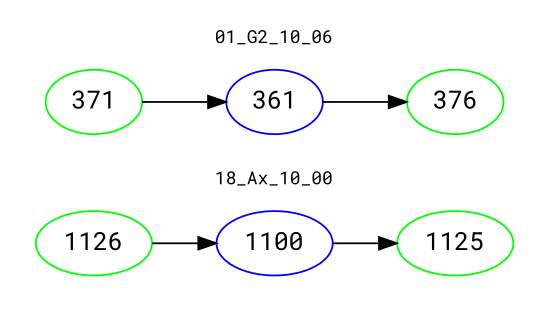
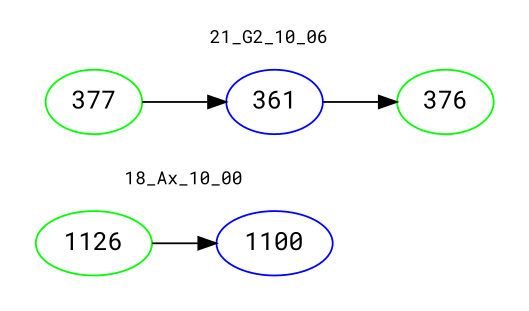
cluster "01_G2_10_06": label "01_G2_10_06" -> "21_G2_10_06"
node "371": label "371" -> "377"
node "1125": removed
